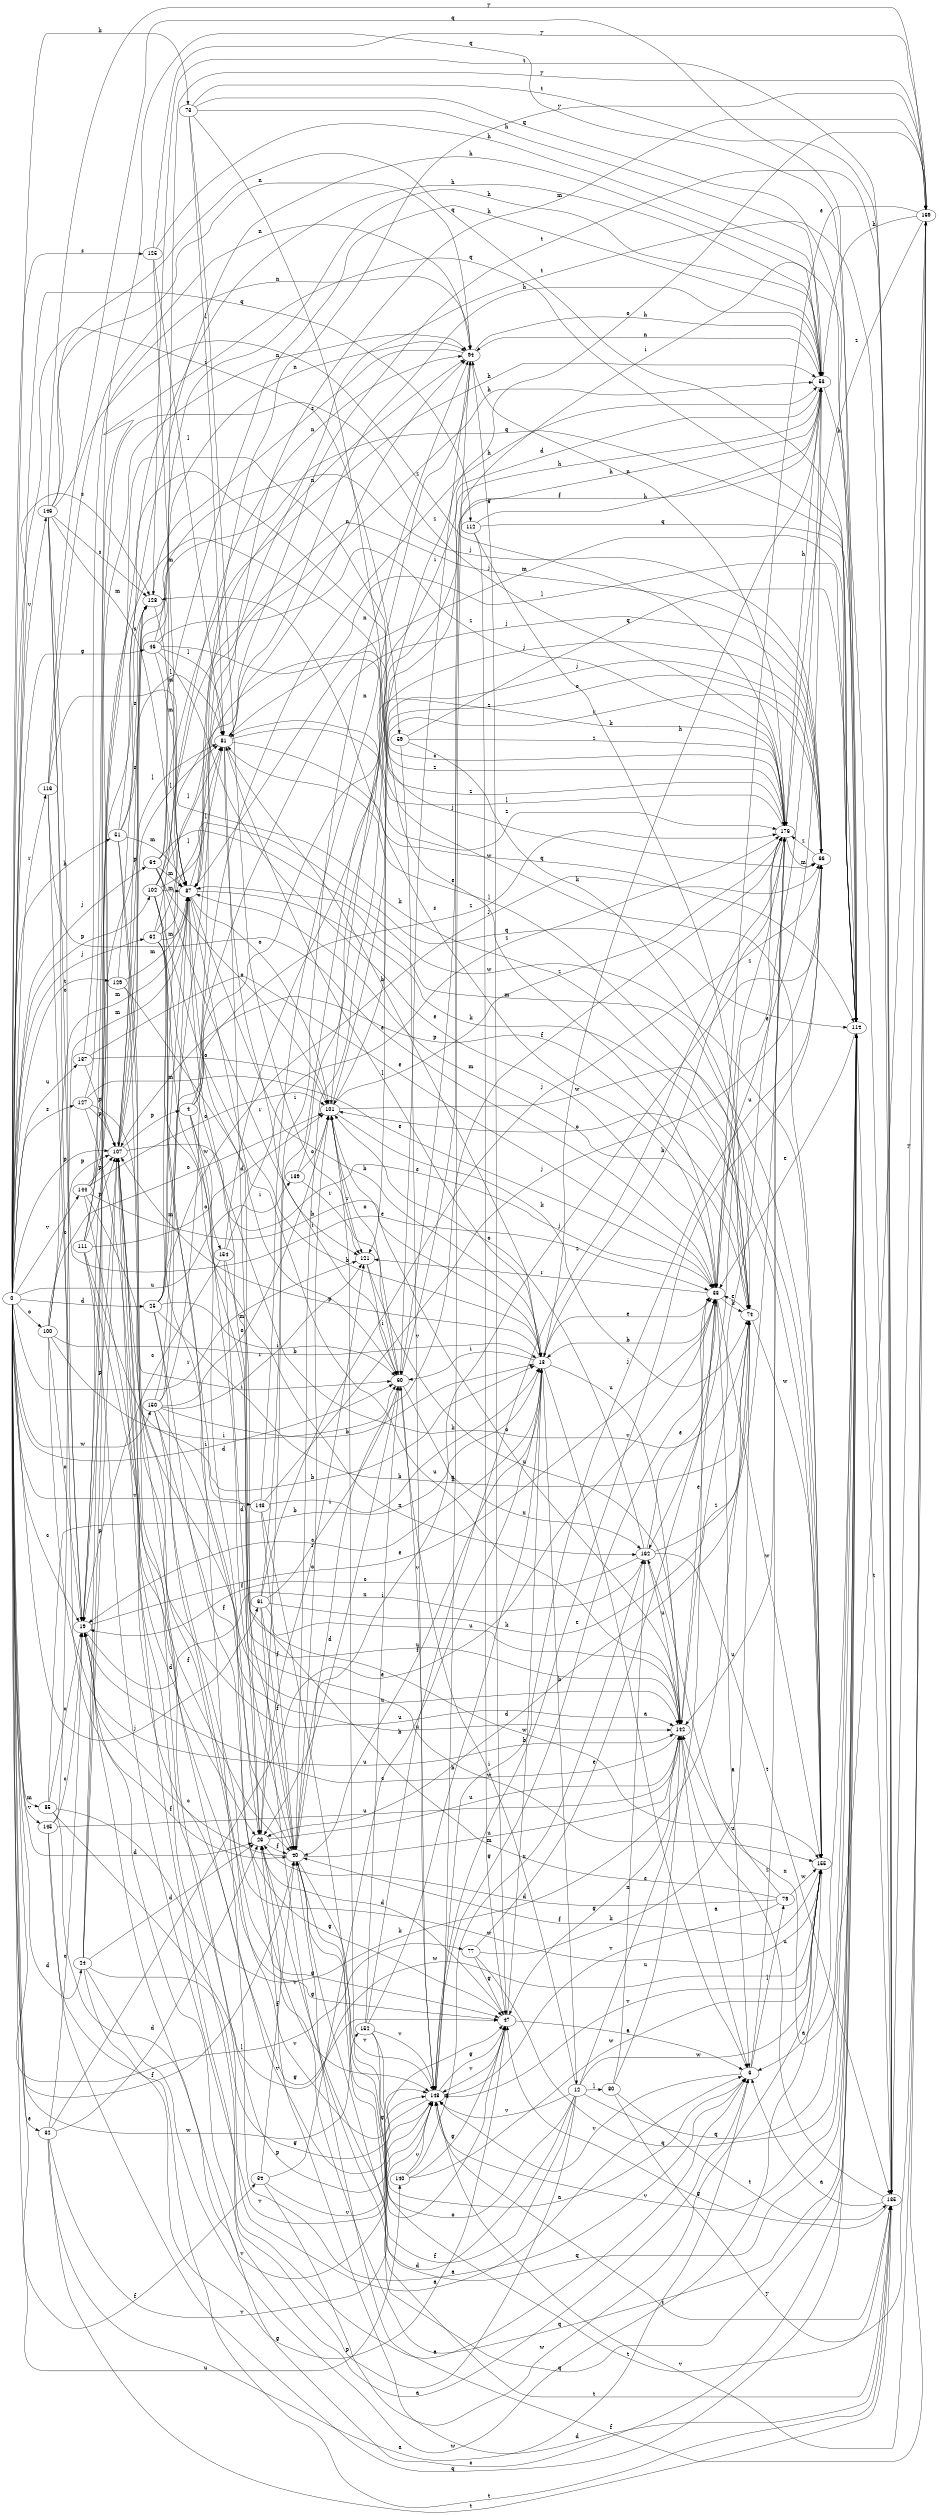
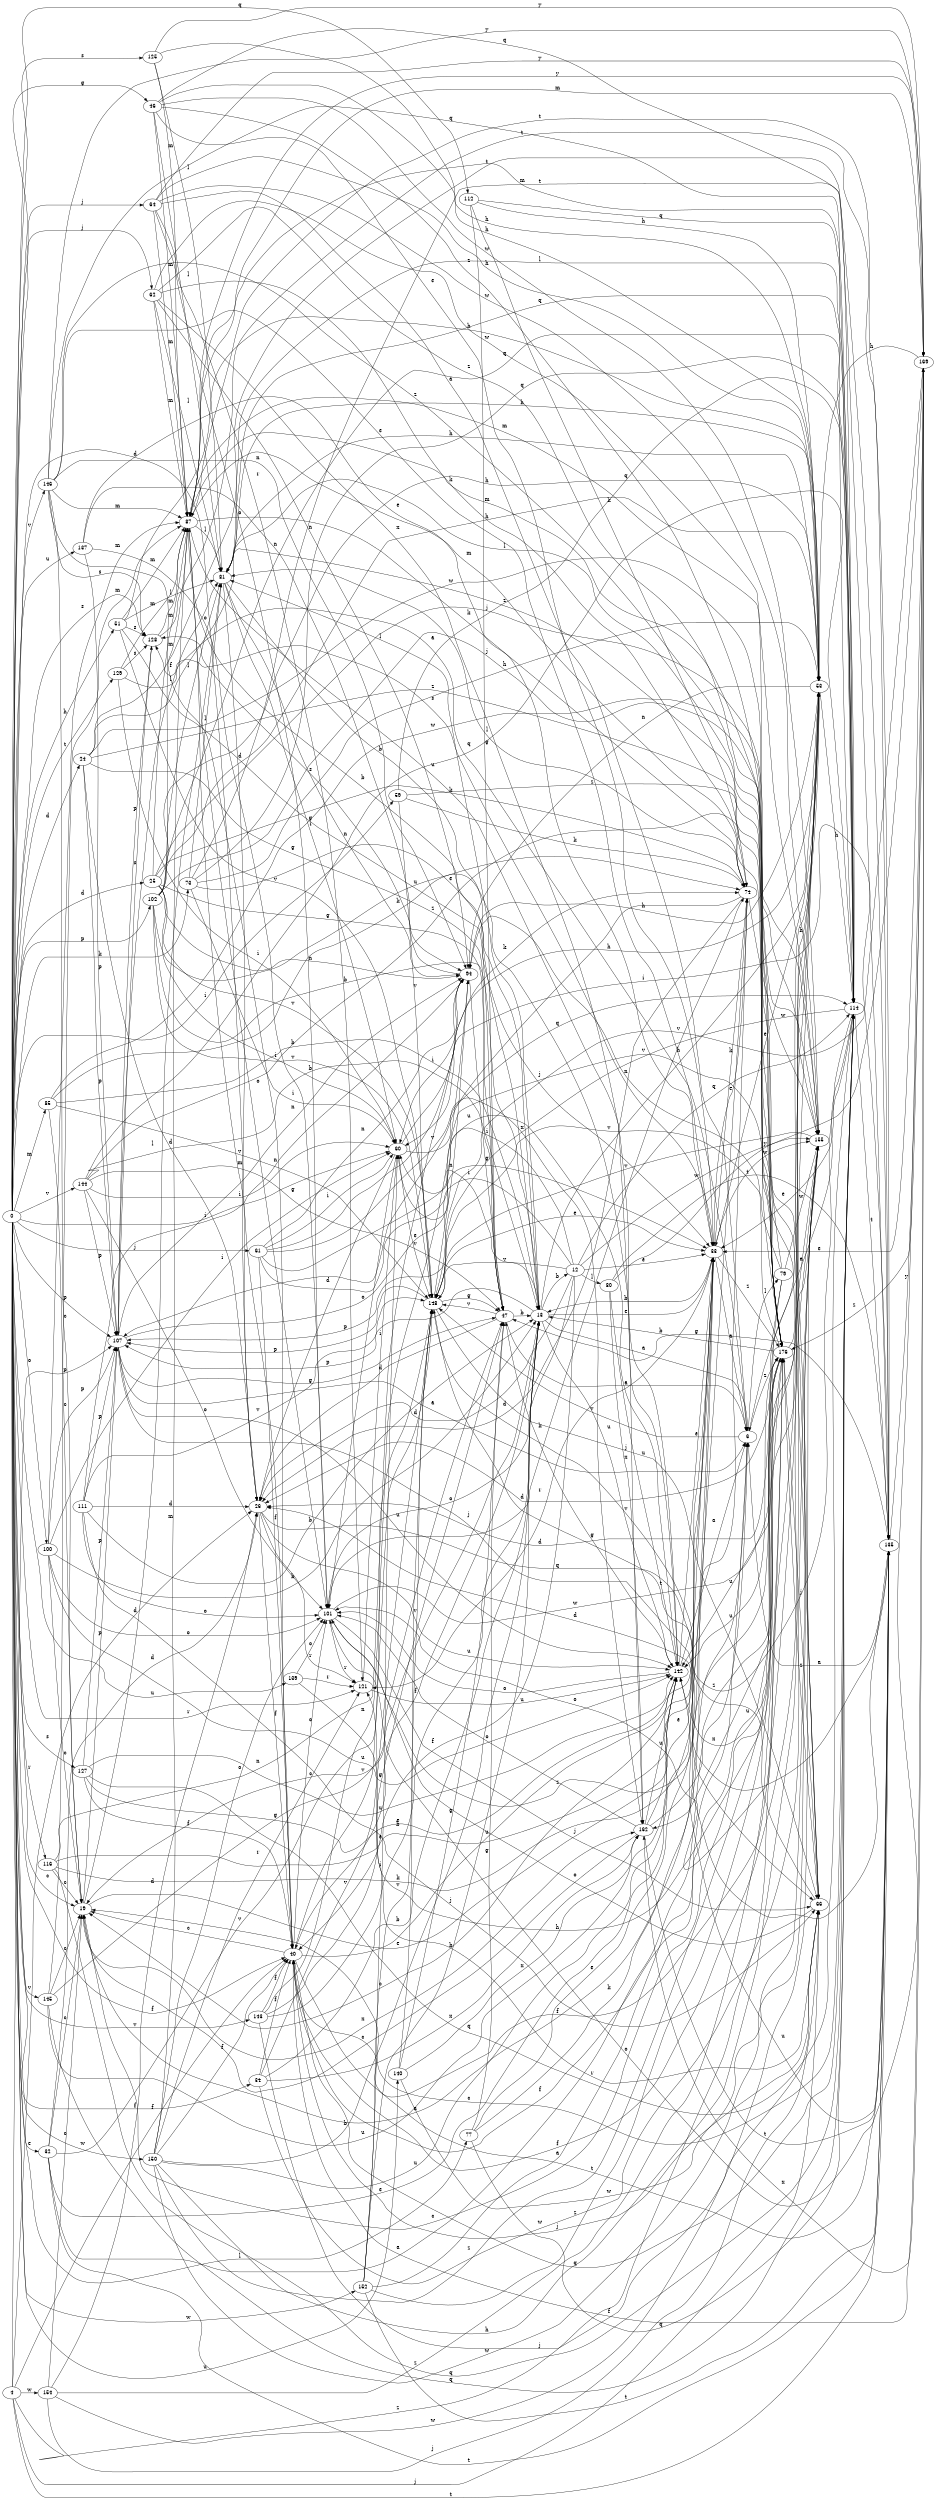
edge "176" -> "66": label "m" -> "j"
edge "74" -> "107": label "p" -> "v"
edge "107" -> "4": reversed
edge "34" -> "162": added, label "x"
